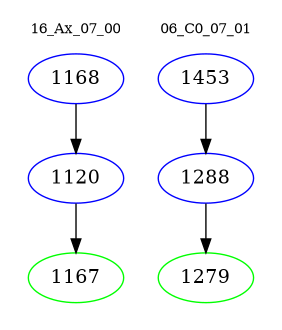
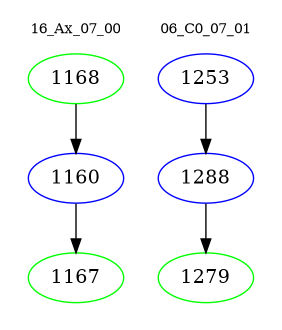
node "1168": color blue -> green
node "1453": label "1453" -> "1253"
node "1120": label "1120" -> "1160"
